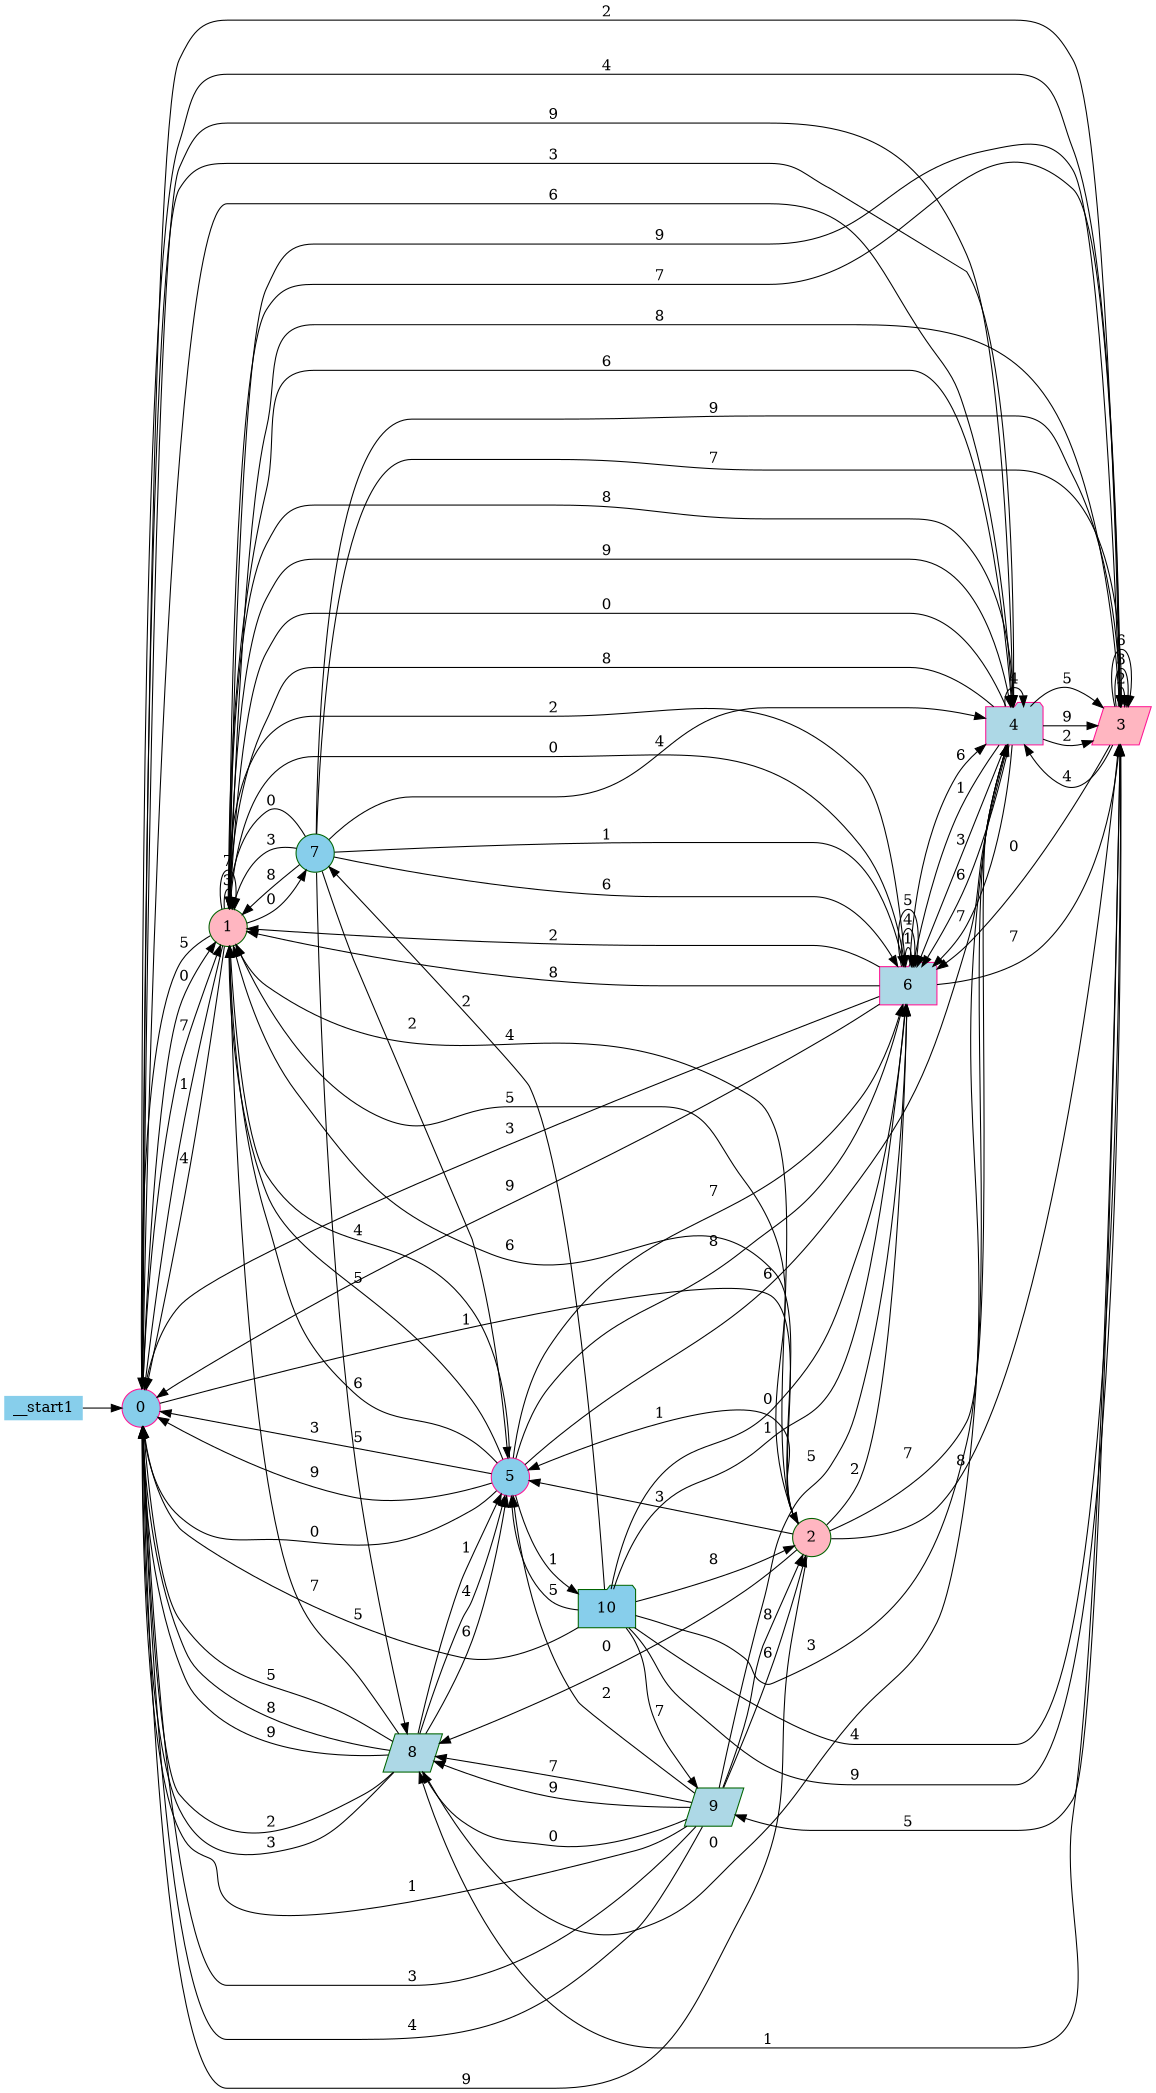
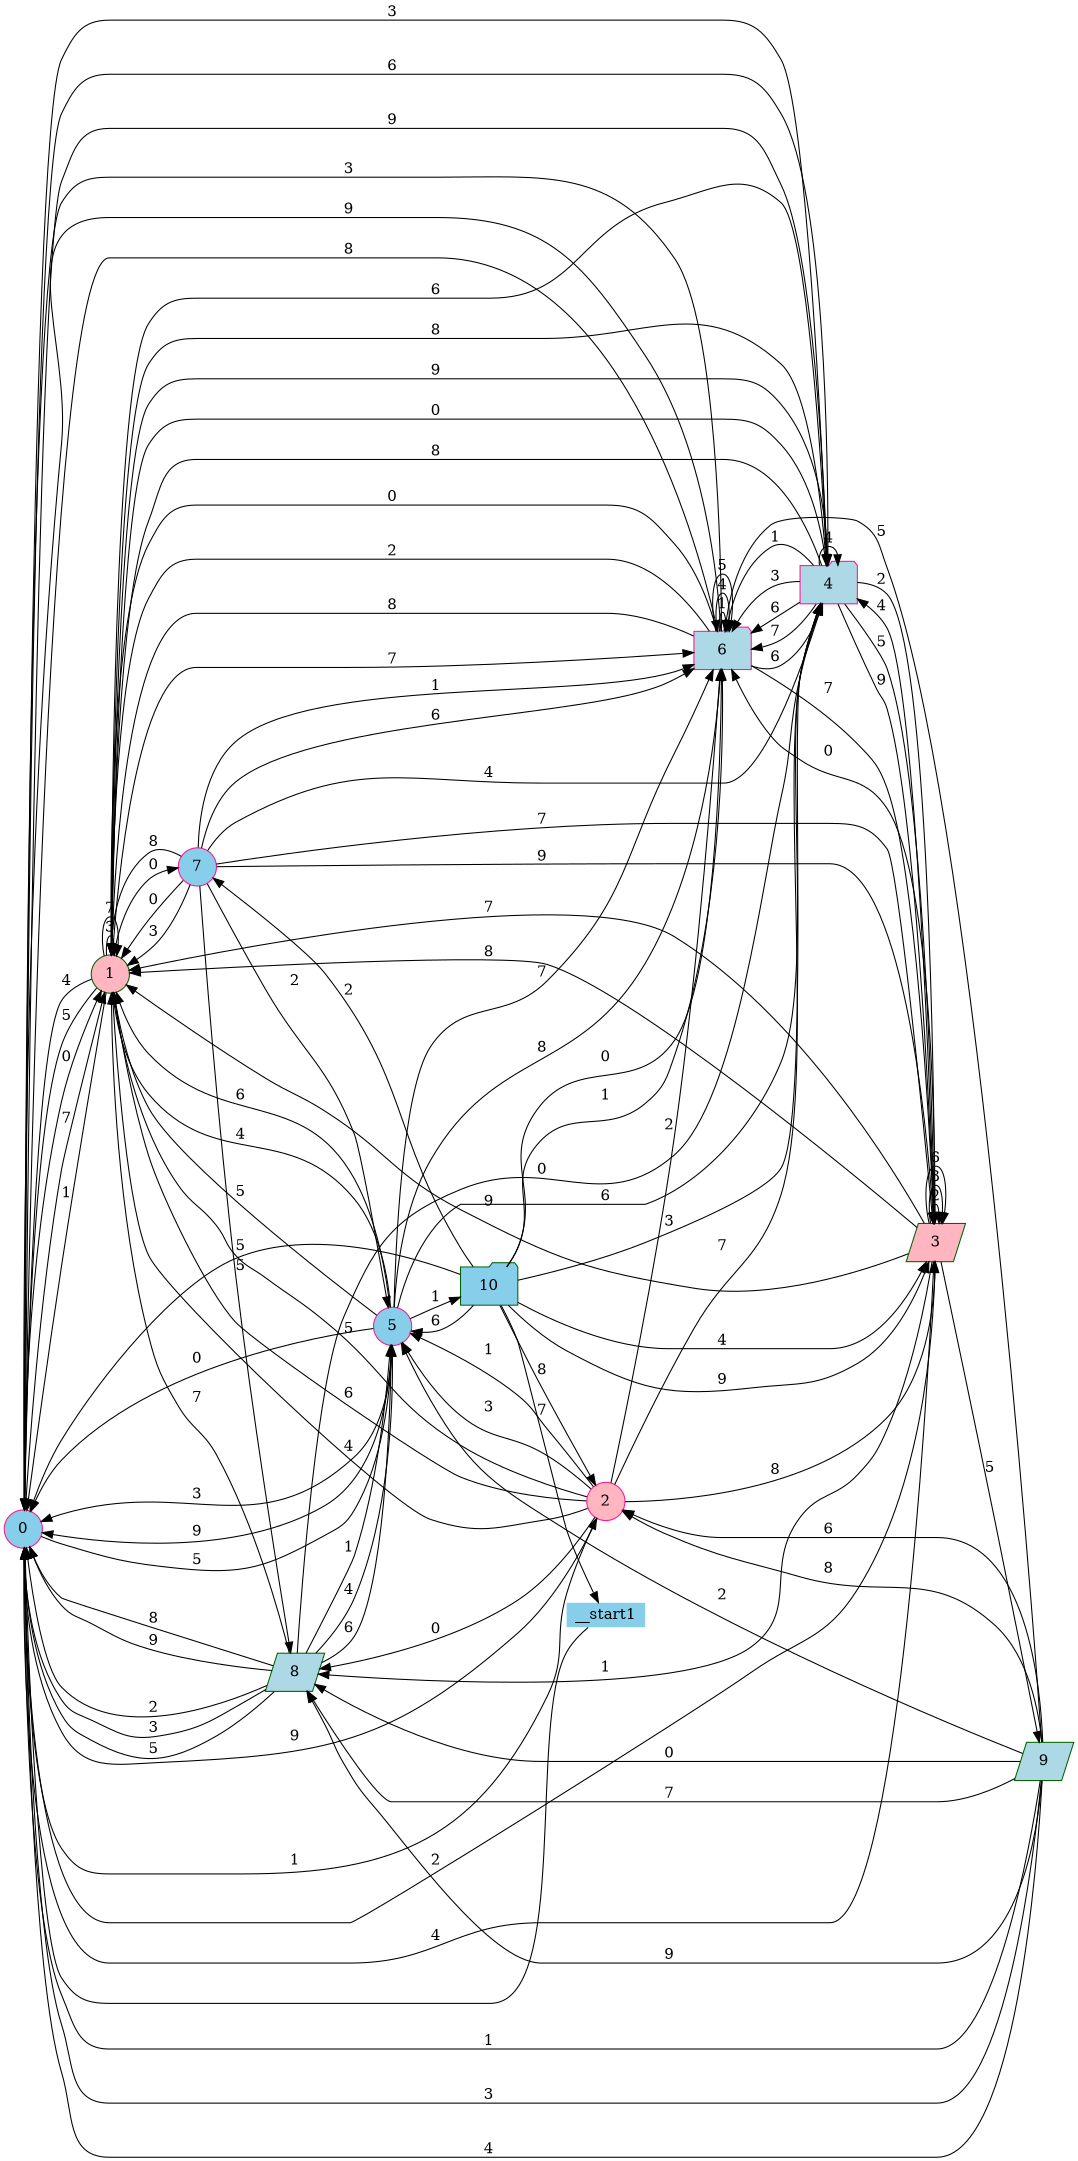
edge "0" -> "6": added, label "8"
edge "1" -> "6": label "2" -> "7"
node "3": color deeppink -> darkgreen
node "7": color darkgreen -> deeppink
node "2": color darkgreen -> deeppink
edge "0" -> "5": added, label "5"
edge "10" -> "5": label "5" -> "6"
edge "10" -> "9": now "10" -> "__start1"
